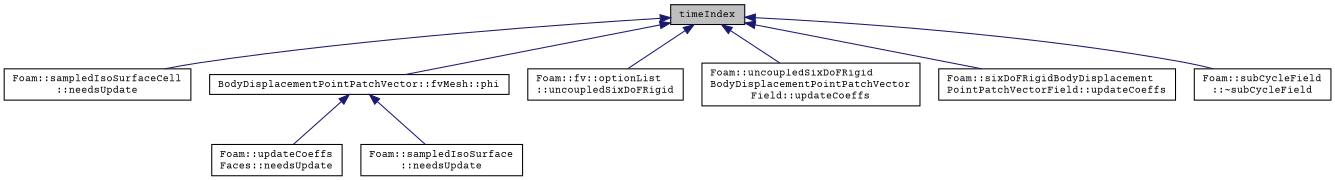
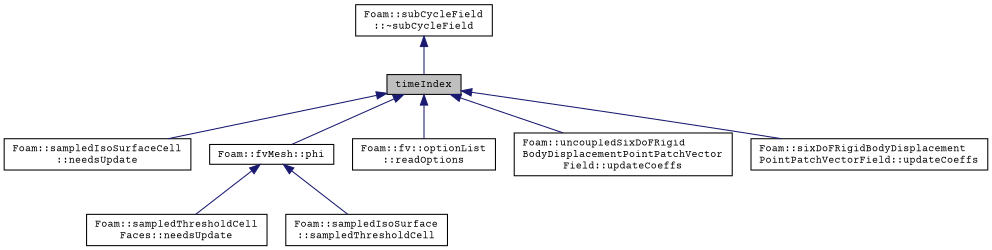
edge "Foam::subCycleField ::~subCycleField" -> "timeIndex": reversed
node "BodyDisplacementPointPatchVector::fvMesh::phi": label "BodyDisplacementPointPatchVector::fvMesh::phi" -> "Foam::fvMesh::phi"
node "Foam::fv::optionList ::uncoupledSixDoFRigid": label "Foam::fv::optionList ::uncoupledSixDoFRigid" -> "Foam::fv::optionList ::readOptions"
node "Foam::updateCoeffs Faces::needsUpdate": label "Foam::updateCoeffs Faces::needsUpdate" -> "Foam::sampledThresholdCell Faces::needsUpdate"
node "Foam::sampledIsoSurface ::needsUpdate": label "Foam::sampledIsoSurface ::needsUpdate" -> "Foam::sampledIsoSurface ::sampledThresholdCell"
